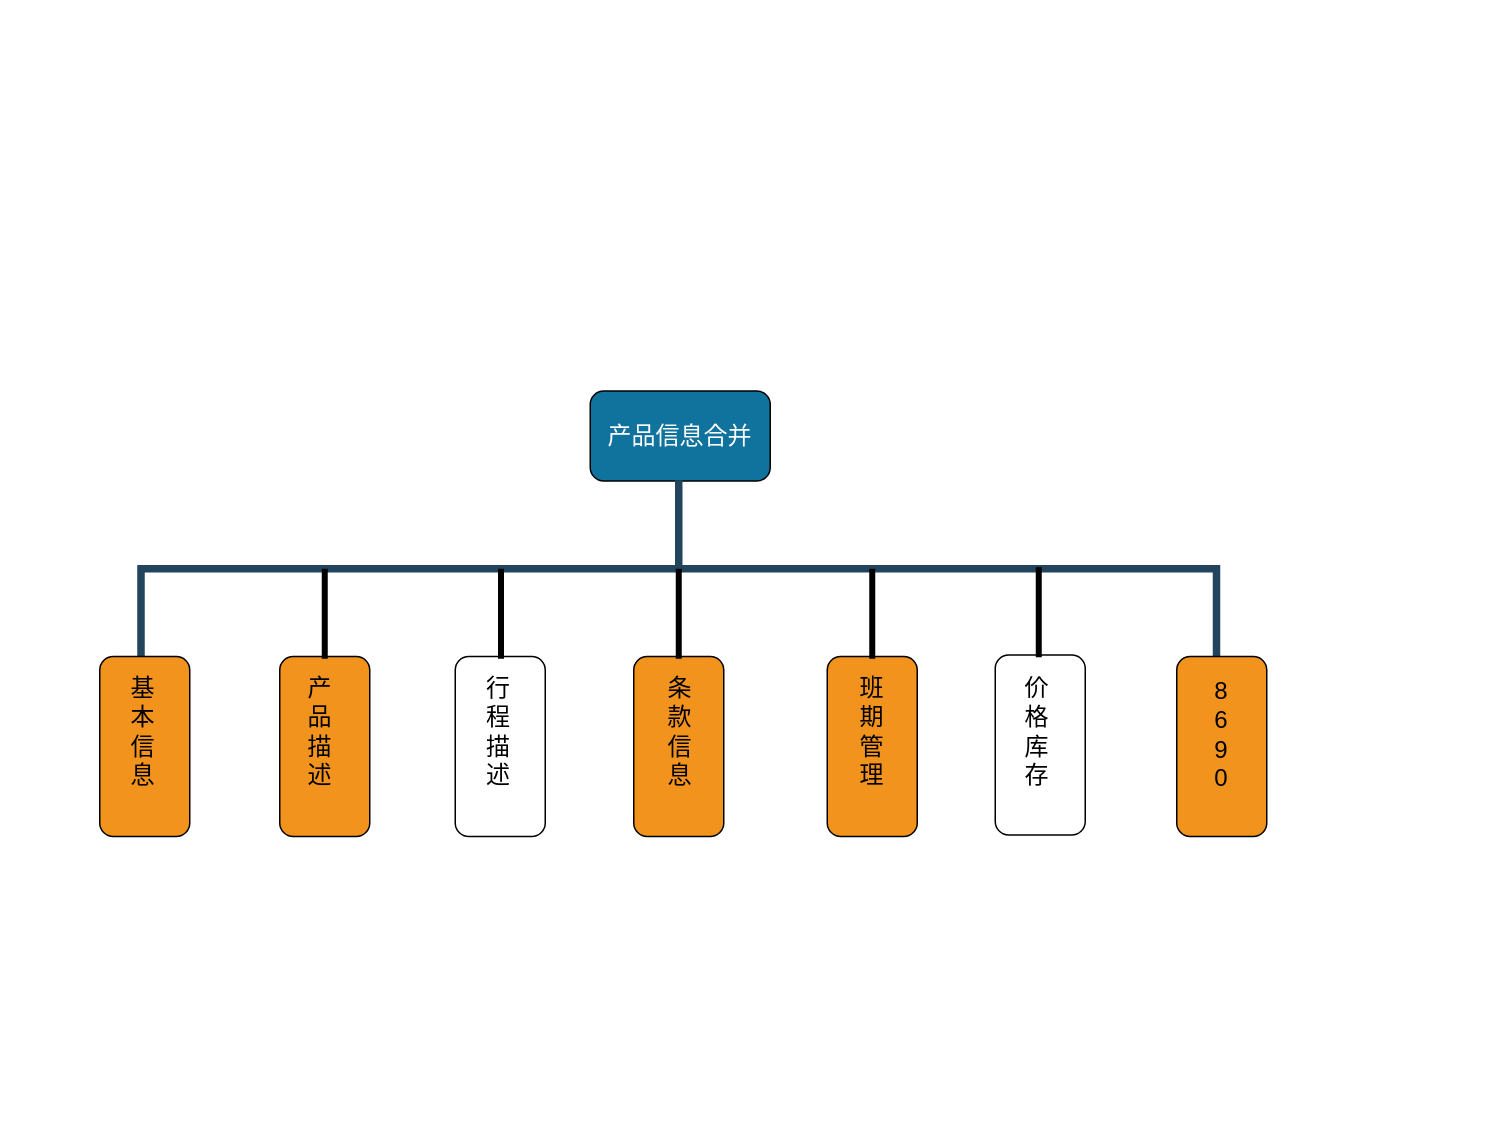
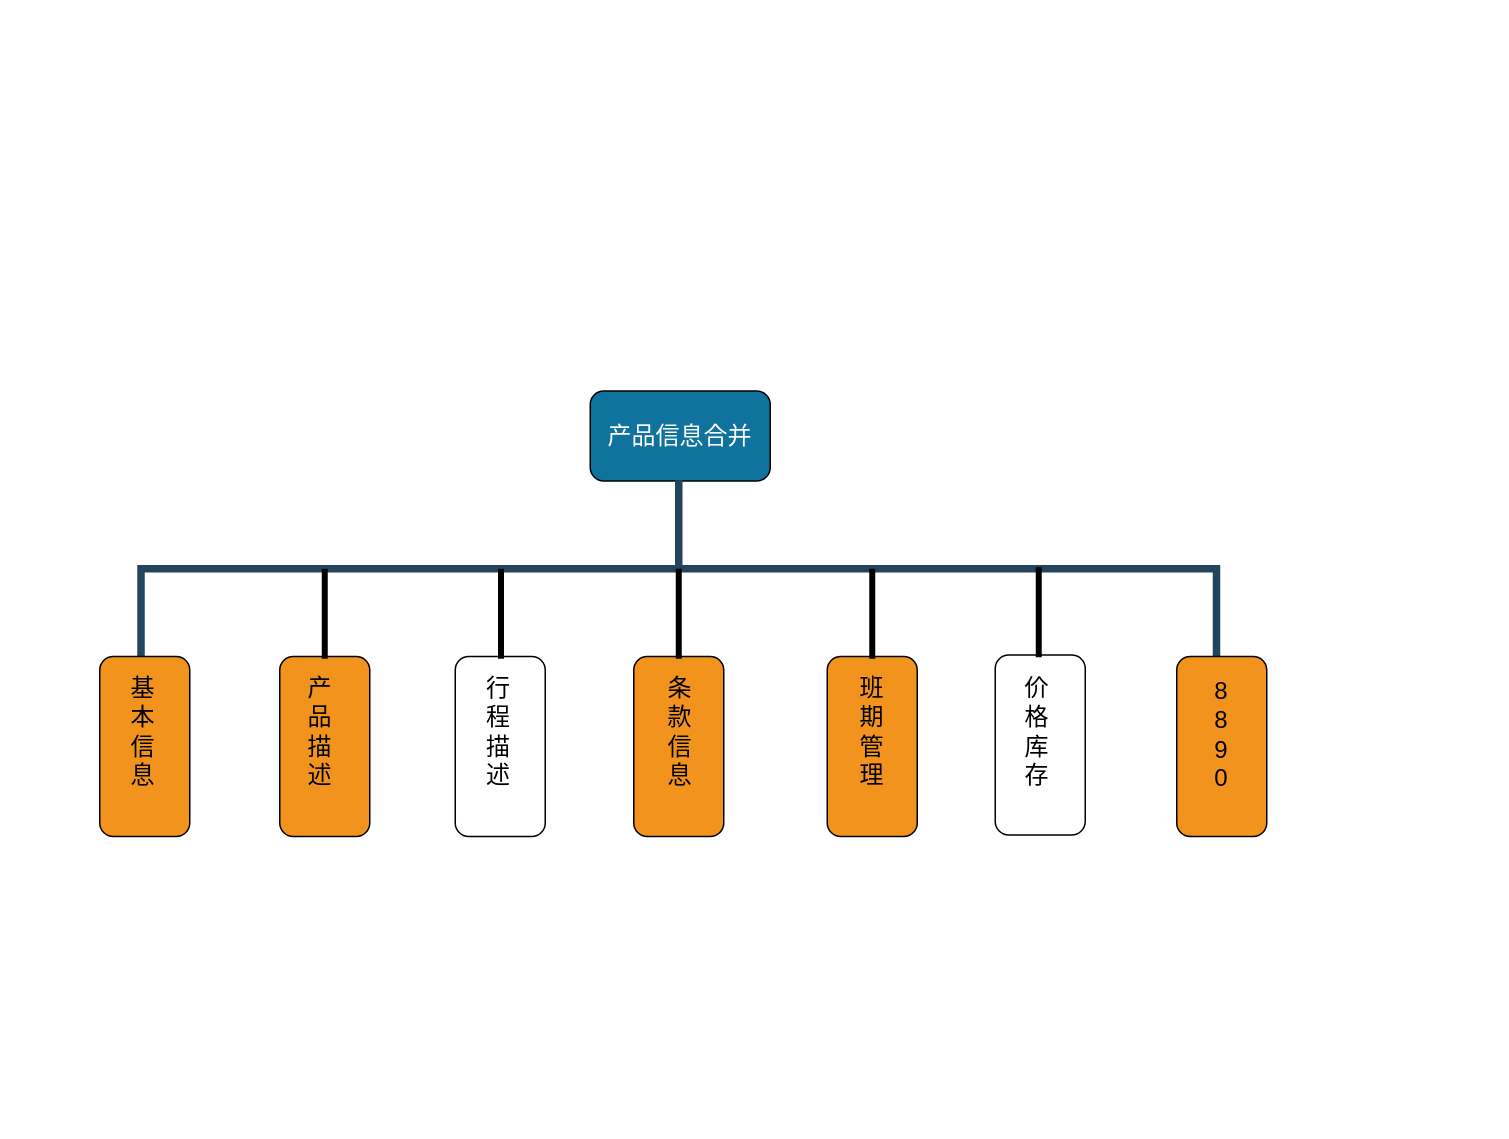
node "8 6 9 0": label "8 6 9 0" -> "8 8 9 0"
